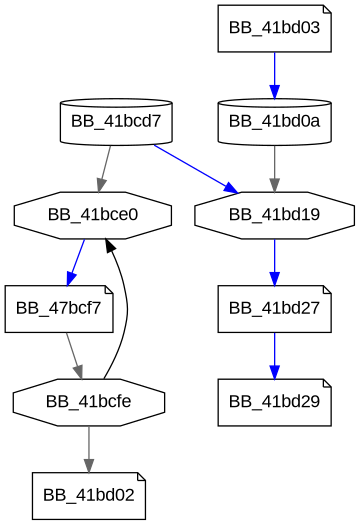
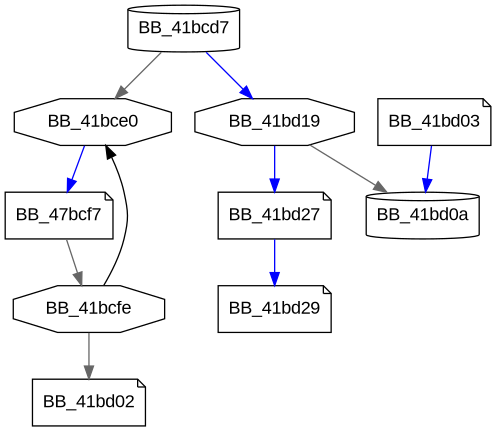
edge "BB_41bd0a" -> "BB_41bd19": reversed
